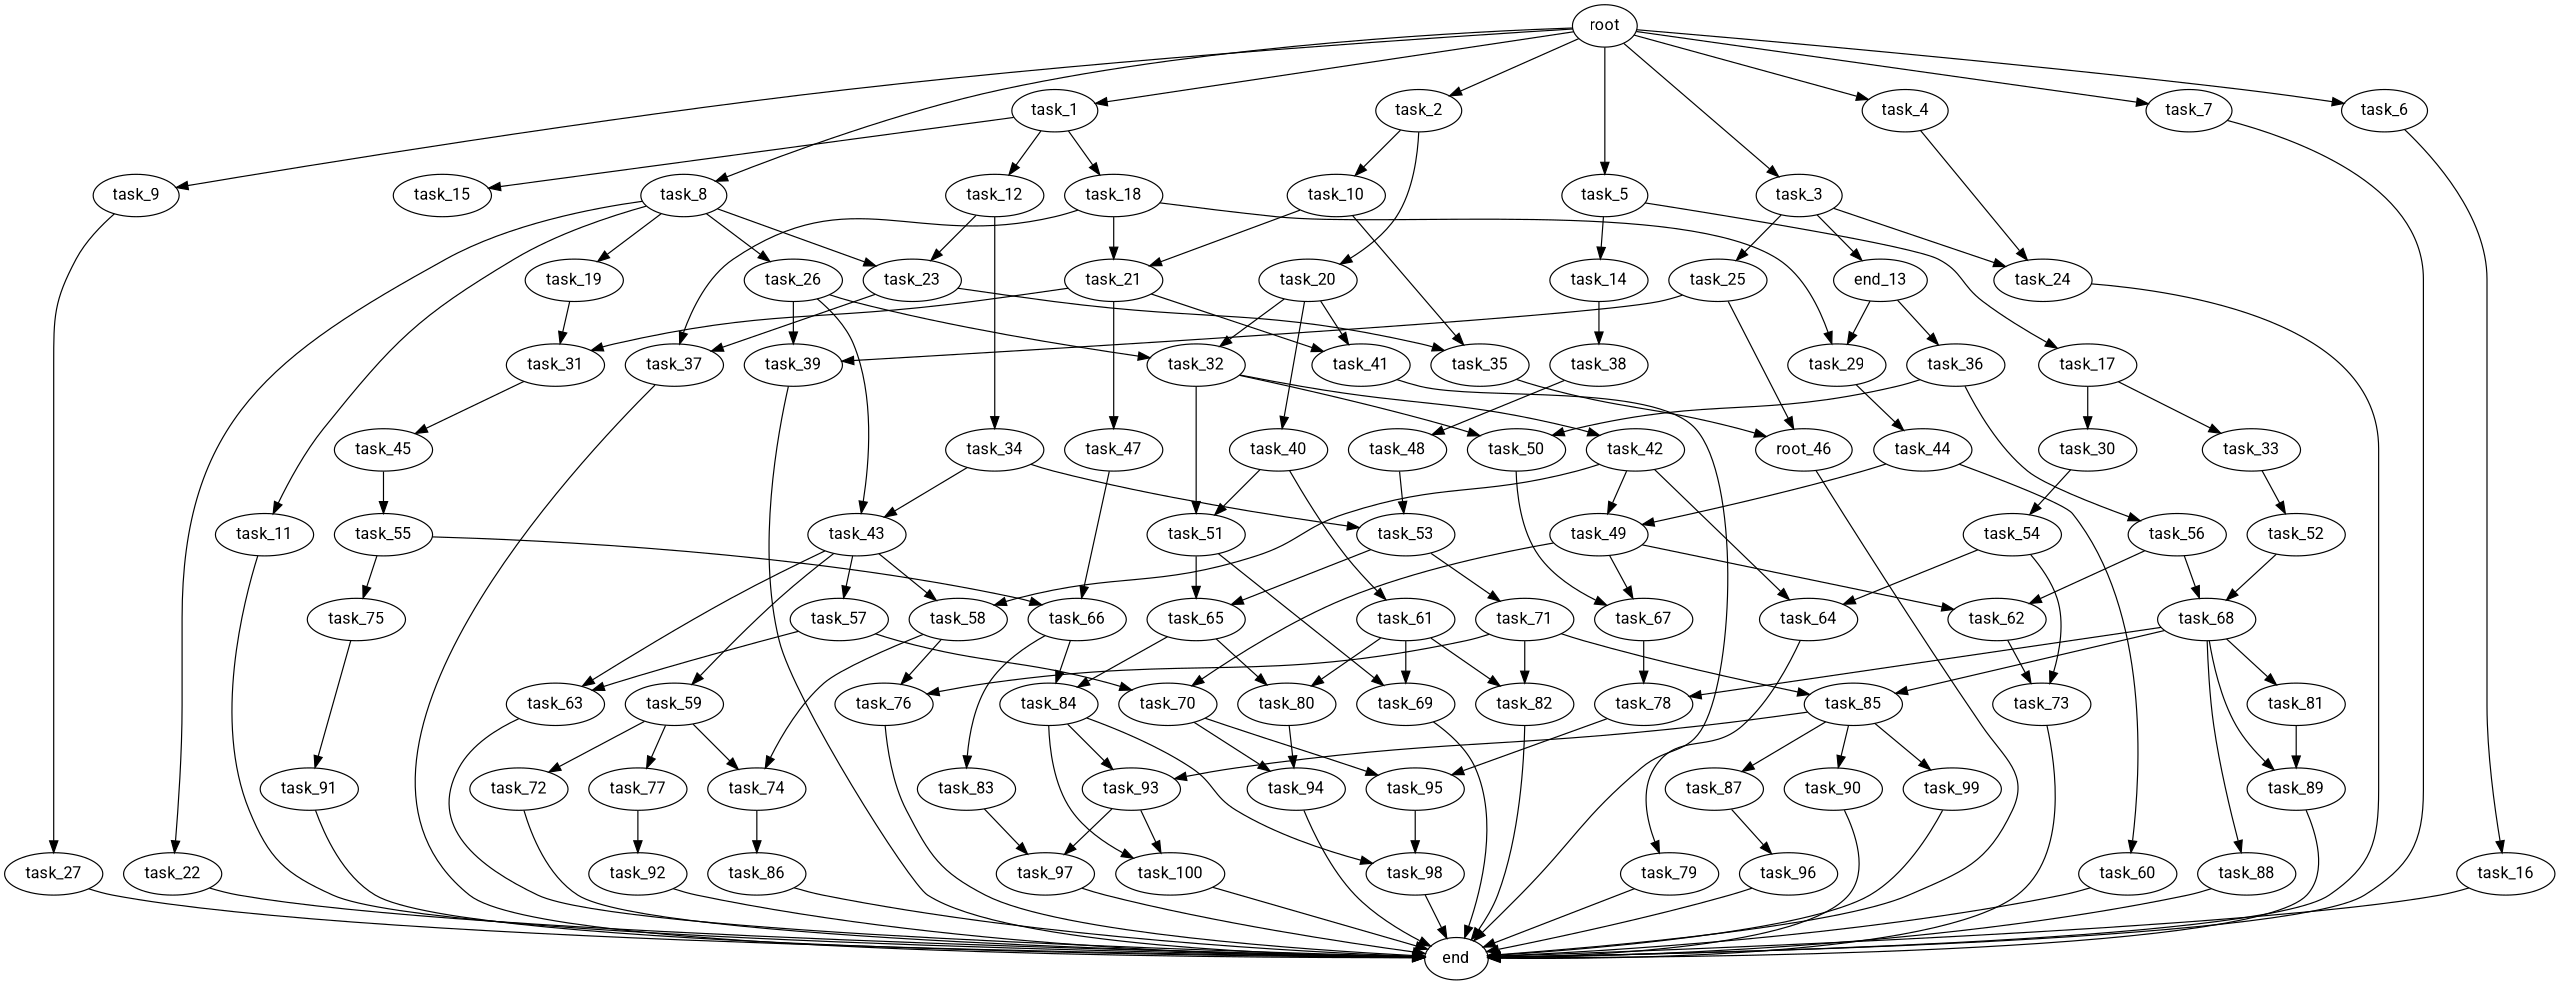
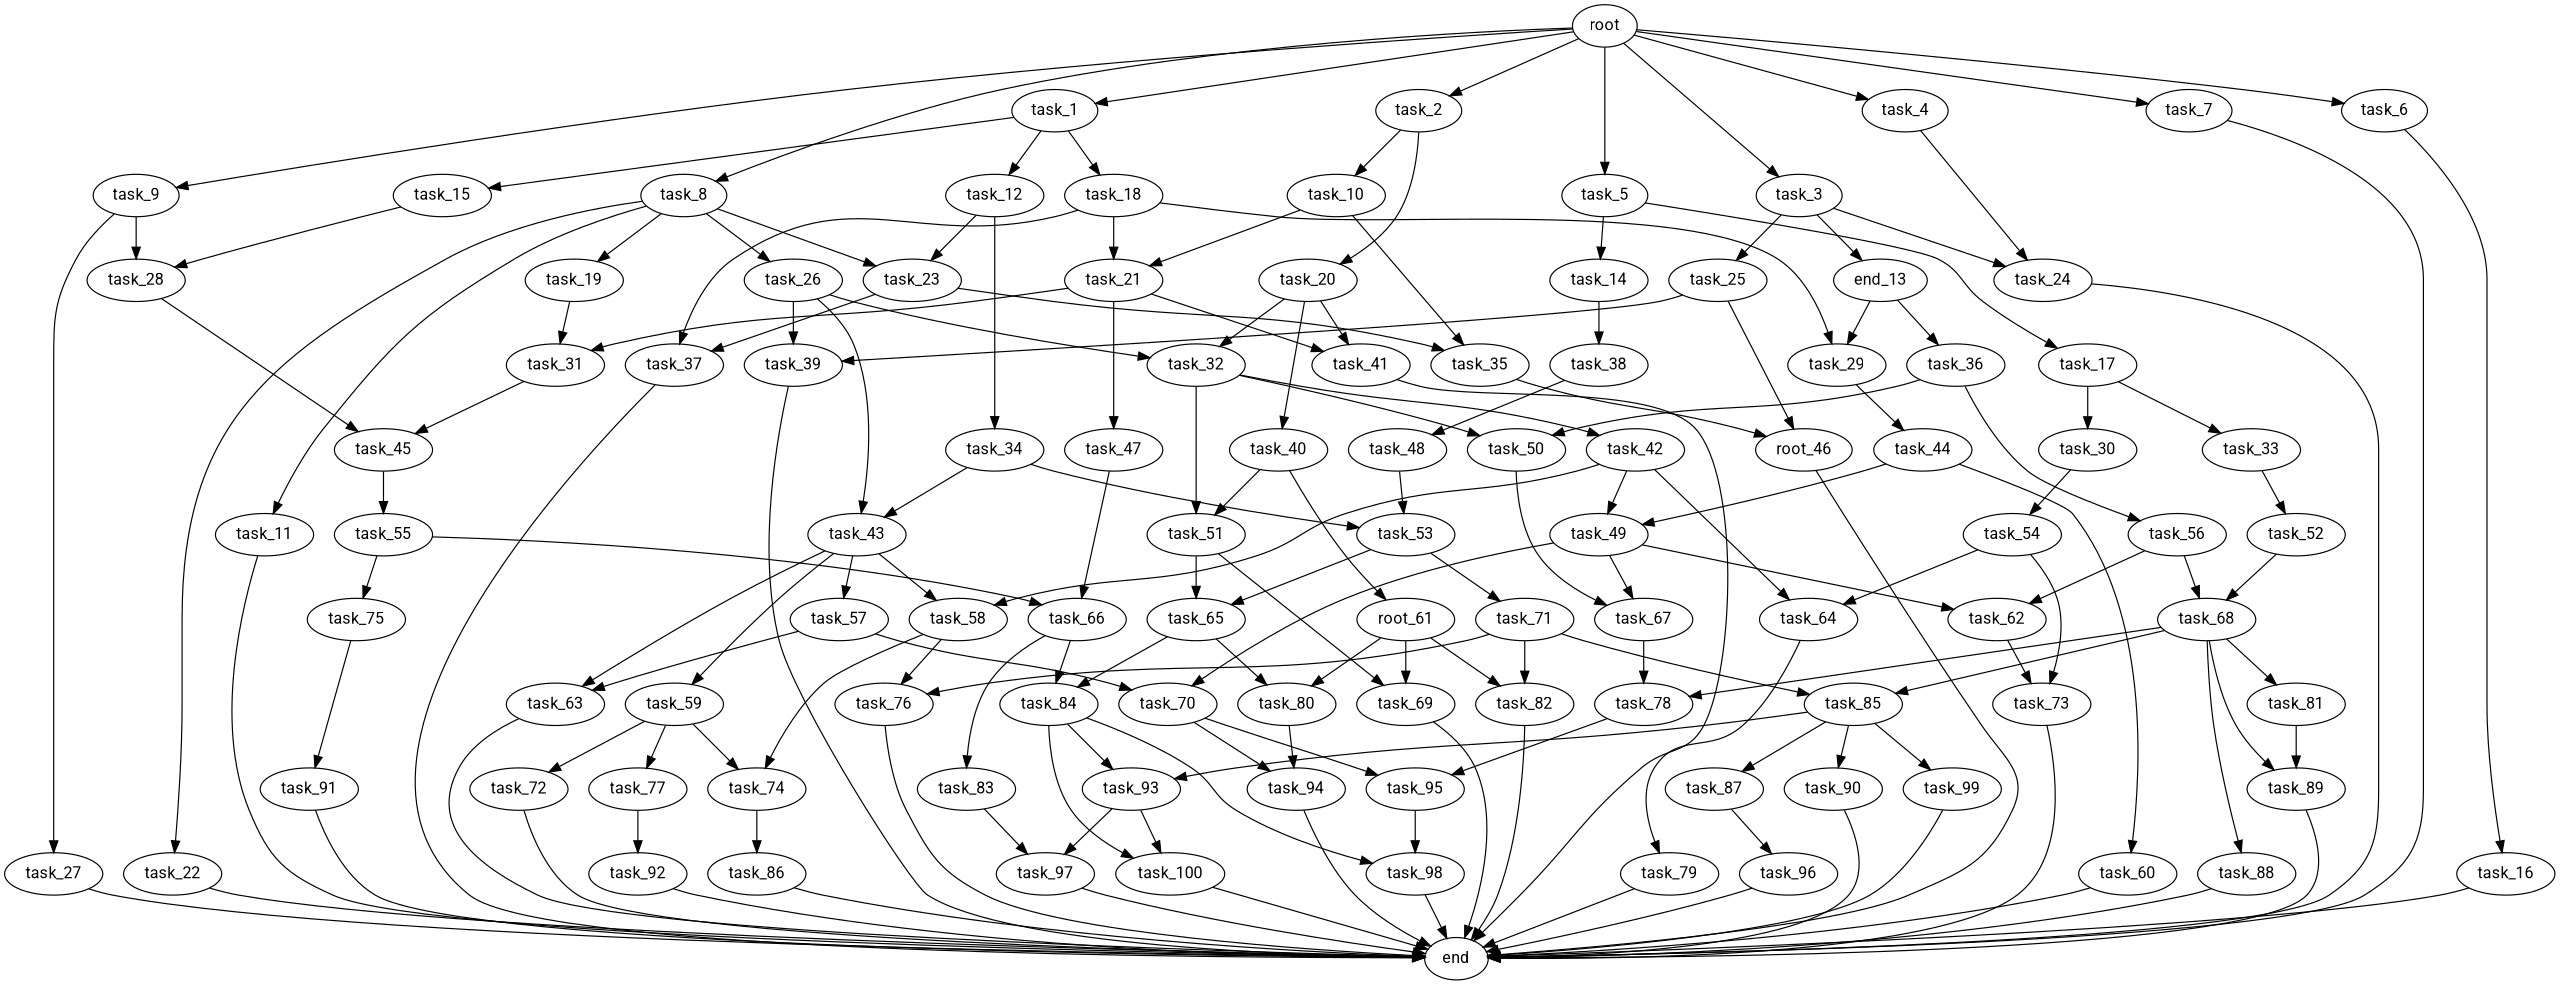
node "task_28": added
node "task_61": label "task_61" -> "root_61"
